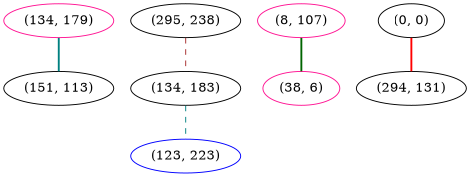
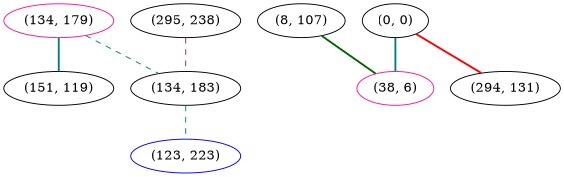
node "(8, 107)": color deeppink -> black
edge "(134, 179)" -- "(134, 183)": added
edge "(0, 0)" -- "(38, 6)": added
node "(151, 113)": label "(151, 113)" -> "(151, 119)"
